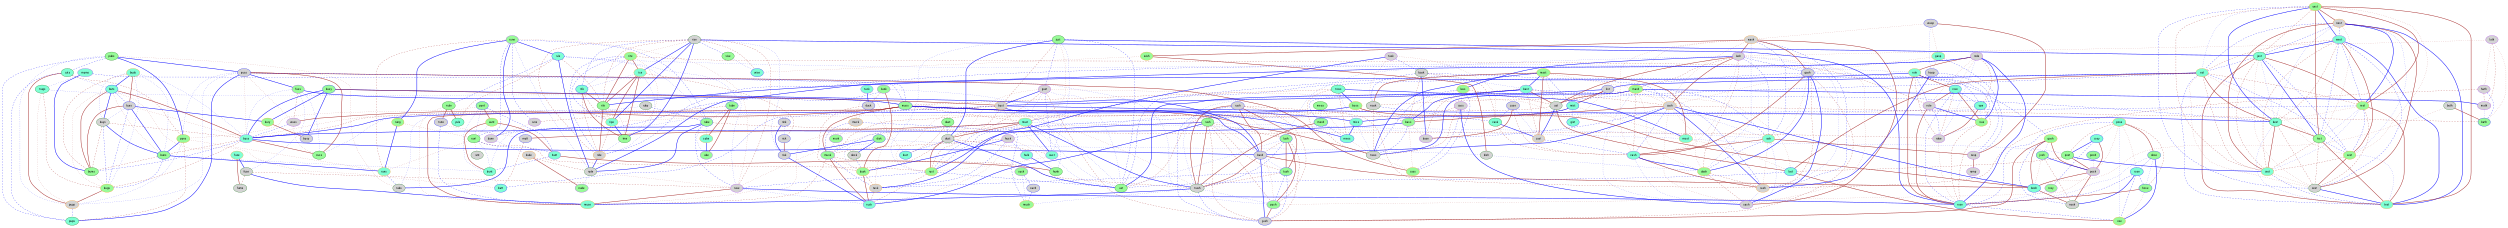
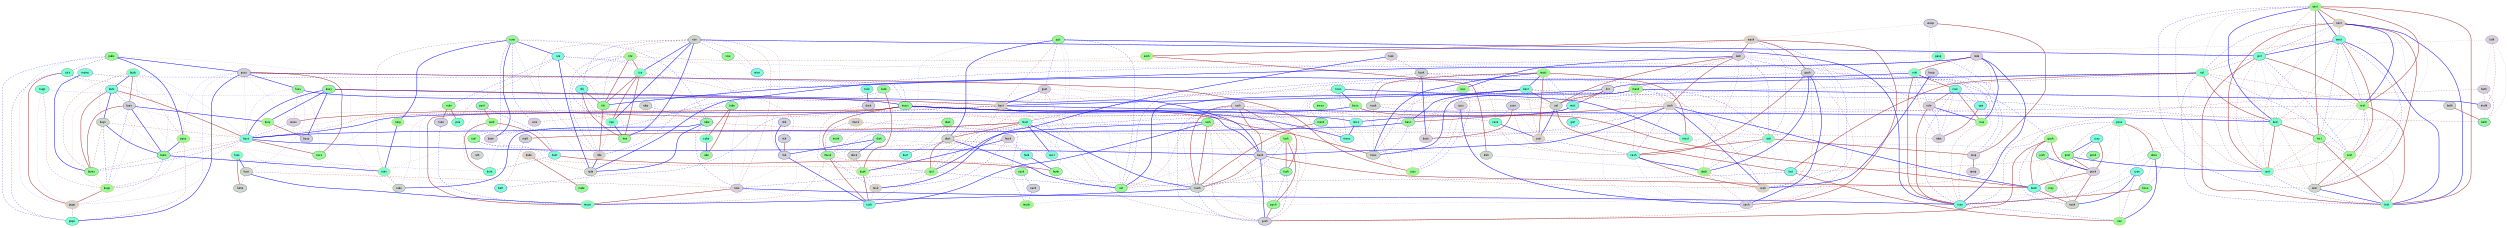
edge "jest" -- "fest": style bold -> dotted
edge "gust" -- "oust": style dashed -> dotted
node "lush": color blue -> darkorange
edge "tush" -- "tusk": removed
node "push": color purple -> darkgreen
